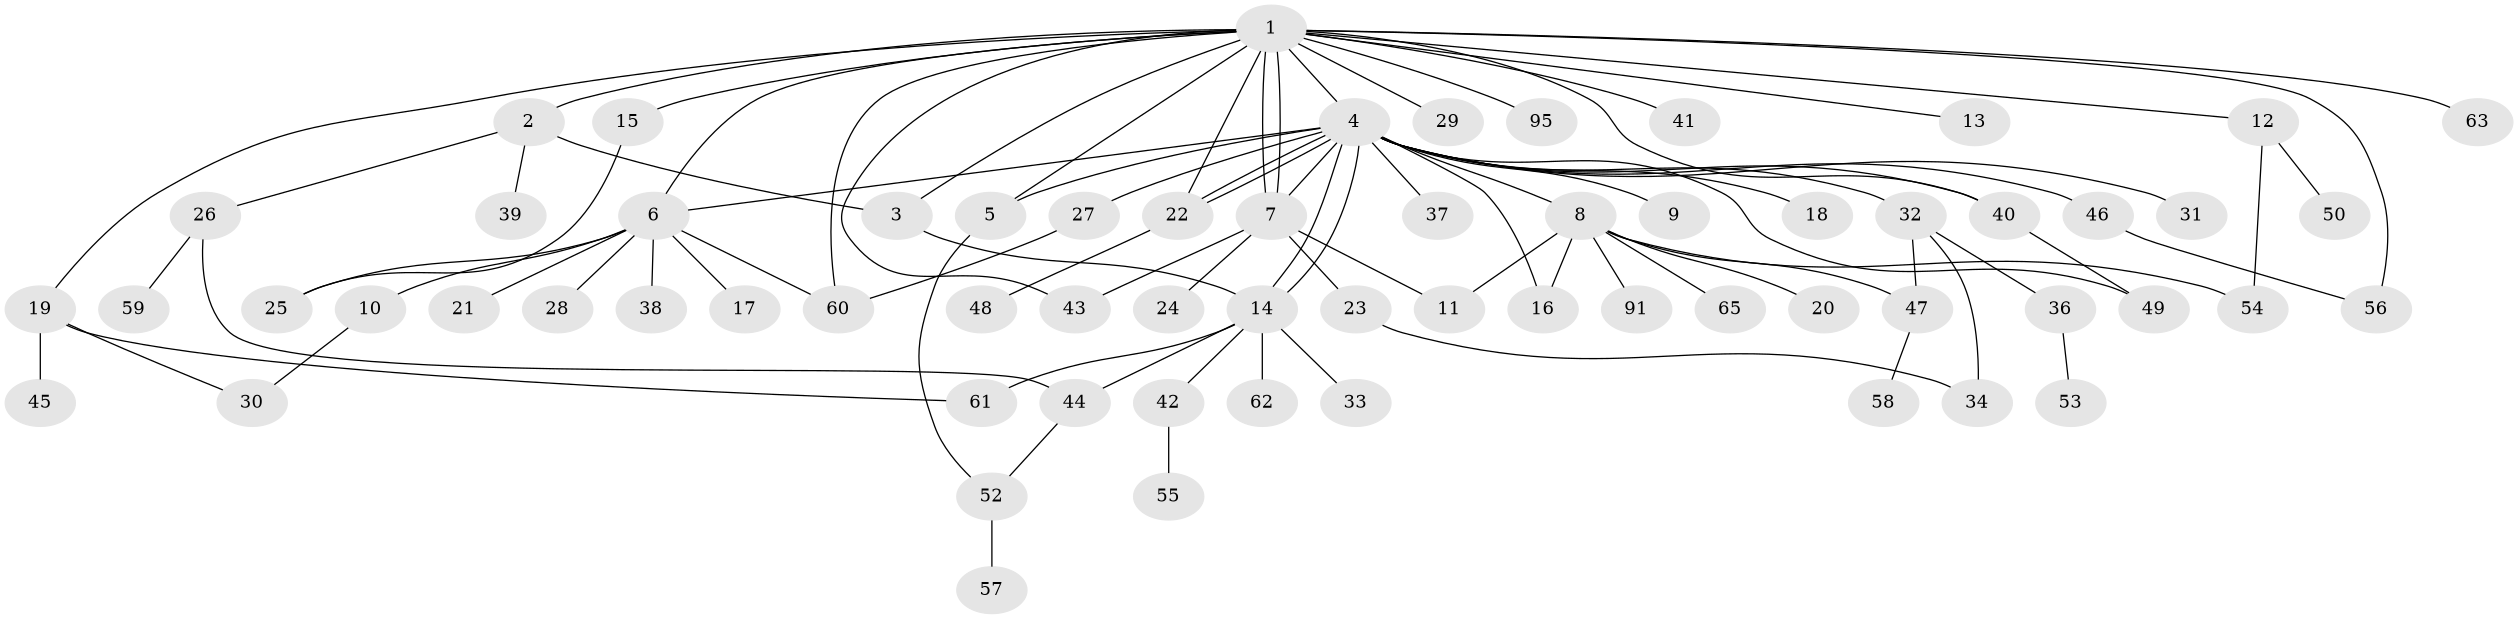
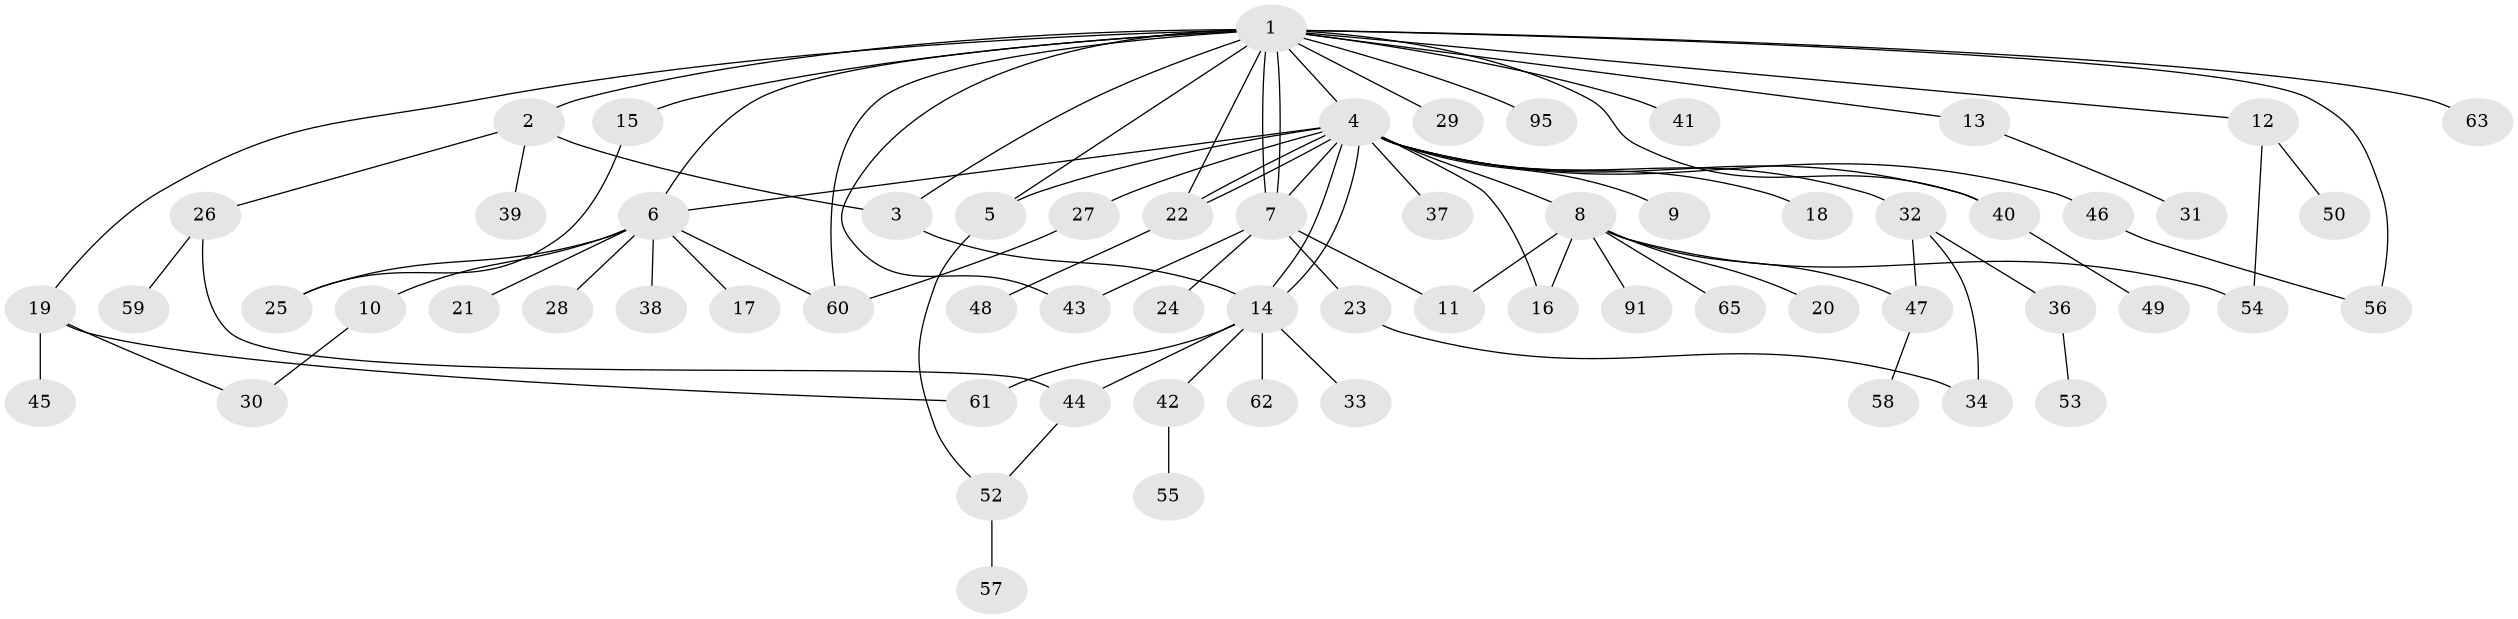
edge "4" -- "31": now "13" -- "31"
edge "4" -- "49": removed
